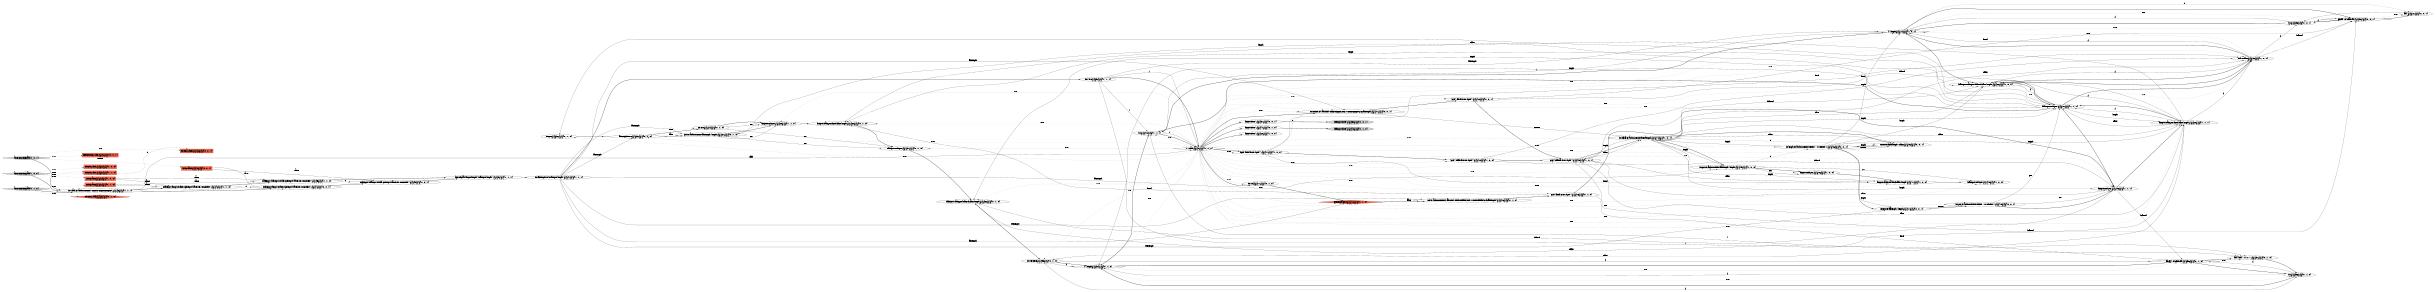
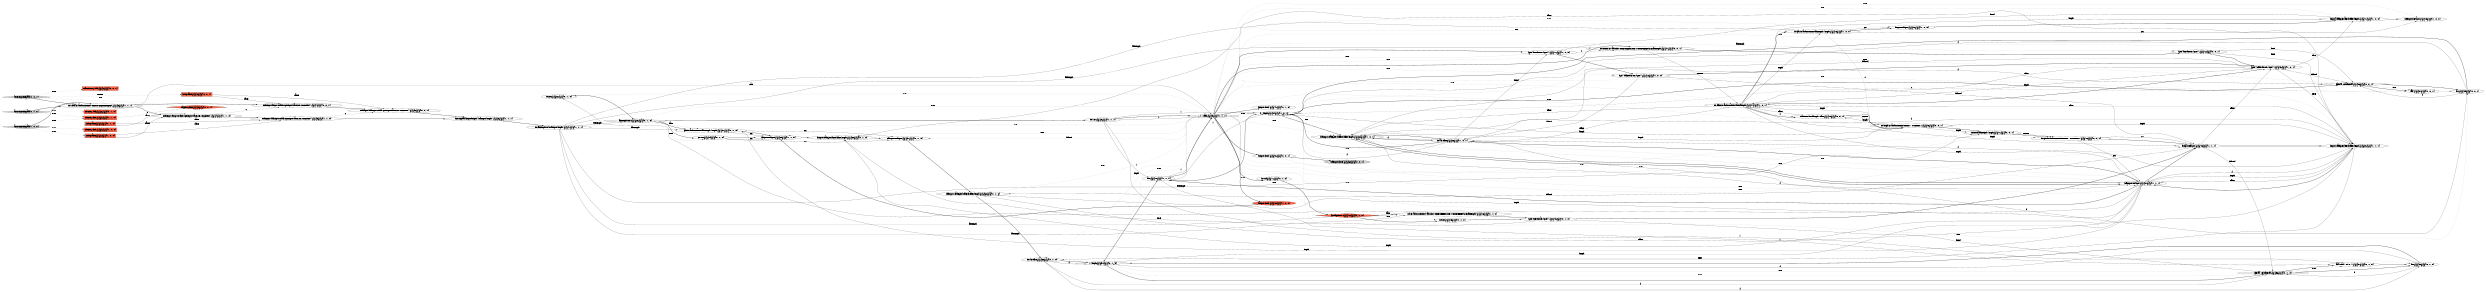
edge "int f = offset@@@23@@@['1', '0', '1']" -> "fsBuf(f( != hdfsBuf(f(@@@26@@@['0', '0', '1']": label "hdfsBuf" -> "f"
edge "int i = 0@@@8@@@['1', '1', '1']" -> "f < length@@@24@@@['1', '0', '1']": label "fileLength" -> "i"
edge "int fileLength = (int)fsInput.length()@@@7@@@['1', '1', '1']" -> "int i = 0@@@8@@@['1', '1', '1']": now "fileLength == 0@@@23@@@['0', '1', '0']" -> "int i = 0@@@8@@@['1', '1', '1']"
edge "byte(( fsBuf = new byte((((@@@11@@@['1', '0', '0']" -> "int f = offset@@@23@@@['1', '0', '1']": reversed
edge "i < reads@@@9@@@['1', '1', '1']" -> "byte(( fsBuf = new byte((((@@@12@@@['0', '0', '1']": label "true" -> "fileLength"
edge "i < reads@@@9@@@['1', '1', '1']" -> "hdfsInput.seek(pos)@@@21@@@['1', '1', '1']": now "fsInput.close()@@@31@@@['0', '0', '1']" -> "hdfsInput.seek(pos)@@@21@@@['1', '1', '1']"
node "hdfsInput.close()@@@42@@@['0', '1', '0']": removed
node "fsInput.close()@@@28@@@['1', '0', '0']": fillcolor white -> tomato
edge "i < reads@@@9@@@['1', '1', '1']" -> "i++@@@10@@@['1', '1', '1']": removed, label "true"
edge "i < reads@@@9@@@['1', '1', '1']" -> "hdfsInput.seek(pos)@@@31@@@['0', '1', '0']": label "true" -> "hdfsBuf"
node "Directory fsDir@@@2@@@['0', '0', '1']": shape box -> diamond
edge "i < reads@@@9@@@['1', '1', '1']" -> "nextInt = fsBuf.length - offset@@@15@@@['0', '0', '1']": removed, label "true"
edge "assertInputsEquals['0', '1', '0']" -> "String name@@@2@@@['0', '1', '0']": removed, label "true"
edge "i < reads@@@9@@@['1', '1', '1']" -> "int f = offset@@@33@@@['0', '1', '0']": label "true" -> "length"
edge "byte(( hdfsBuf = new byte((((@@@13@@@['1', '0', '1']" -> "fsInput.seek(pos)@@@19@@@['1', '1', '1']": reversed
node "Directory hdfs@@@2@@@['0', '1', '0']": shape diamond -> box
edge "fsInput.close()@@@28@@@['1', '0', '0']" -> "fsInput.seek(pos)@@@29@@@['1', '1', '0']": added
node "rnd = 0@@@13@@@['0', '1', '0']": added
